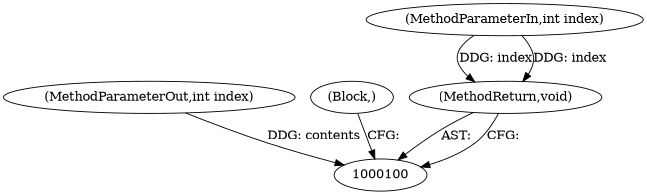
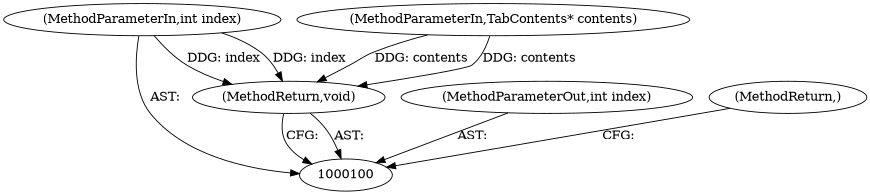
node "(MethodParameterIn,TabContents* contents)": added
node "(Block,)": label "(Block,)" -> "(MethodReturn,)"
edge "(MethodParameterOut,int index)" -> "1000100": label "DDG: contents" -> "AST: "
edge "(MethodParameterIn,int index)" -> "1000100": added, label "AST:"
